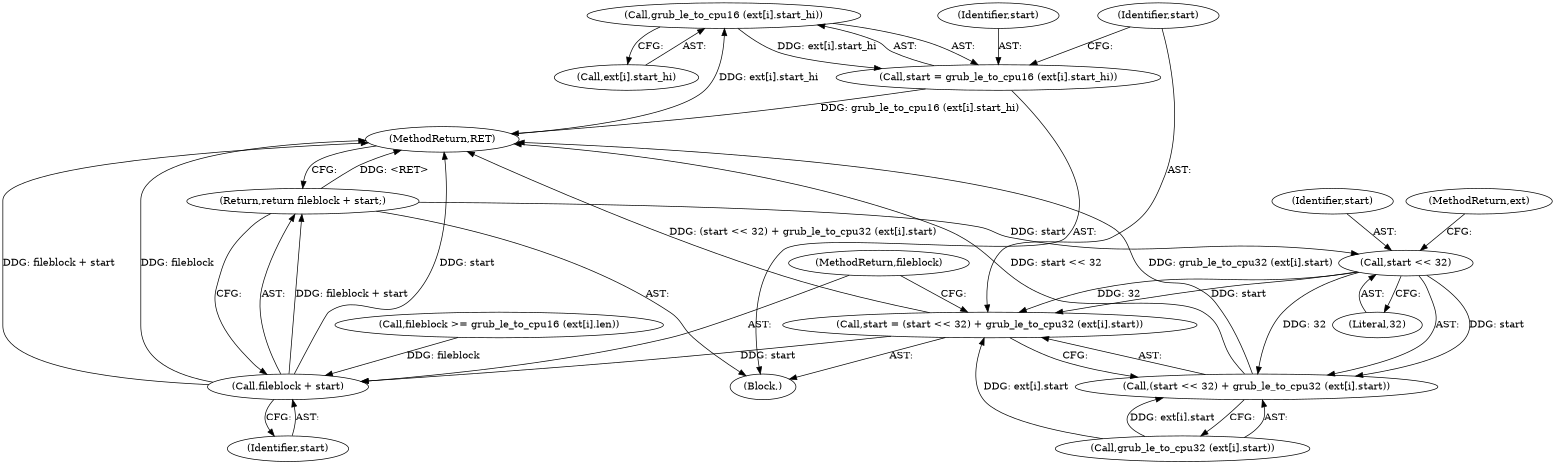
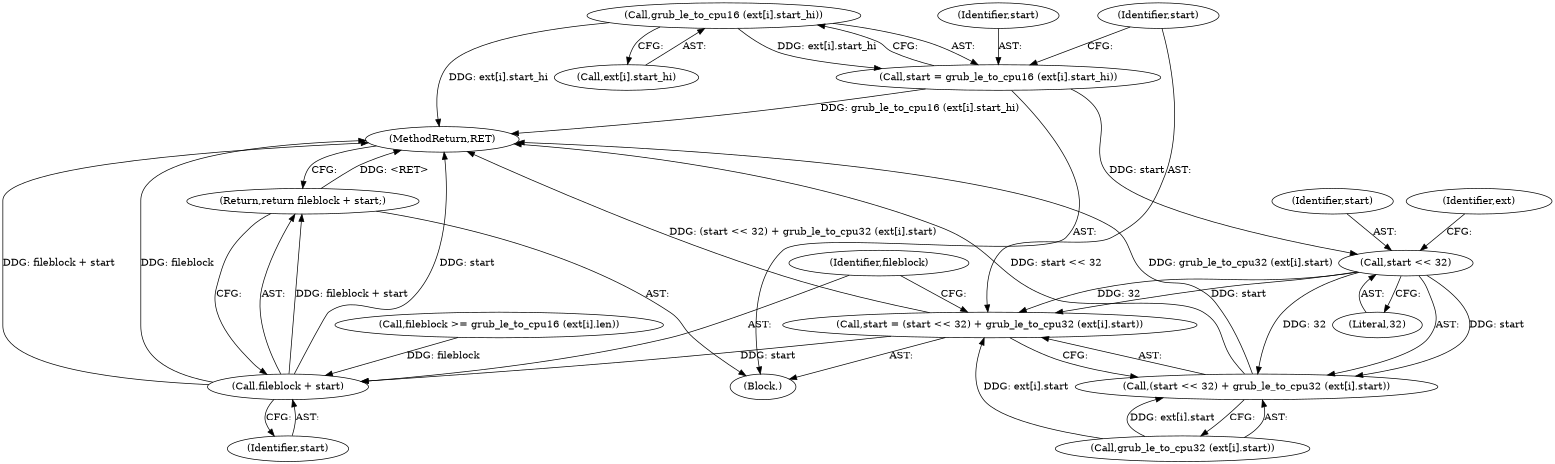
edge "(Call,start = grub_le_to_cpu16 (ext[i].start_hi))" -> "(Call,grub_le_to_cpu16 (ext[i].start_hi))": label "AST: " -> "CFG: "
edge "(MethodReturn,RET)" -> "(Call,grub_le_to_cpu16 (ext[i].start_hi))": reversed
node "(MethodReturn,ext)": label "(MethodReturn,ext)" -> "(Identifier,ext)"
edge "(Return,return fileblock + start;)" -> "(Call,start << 32)": now "(Call,start = grub_le_to_cpu16 (ext[i].start_hi))" -> "(Call,start << 32)"
node "(MethodReturn,fileblock)": label "(MethodReturn,fileblock)" -> "(Identifier,fileblock)"
